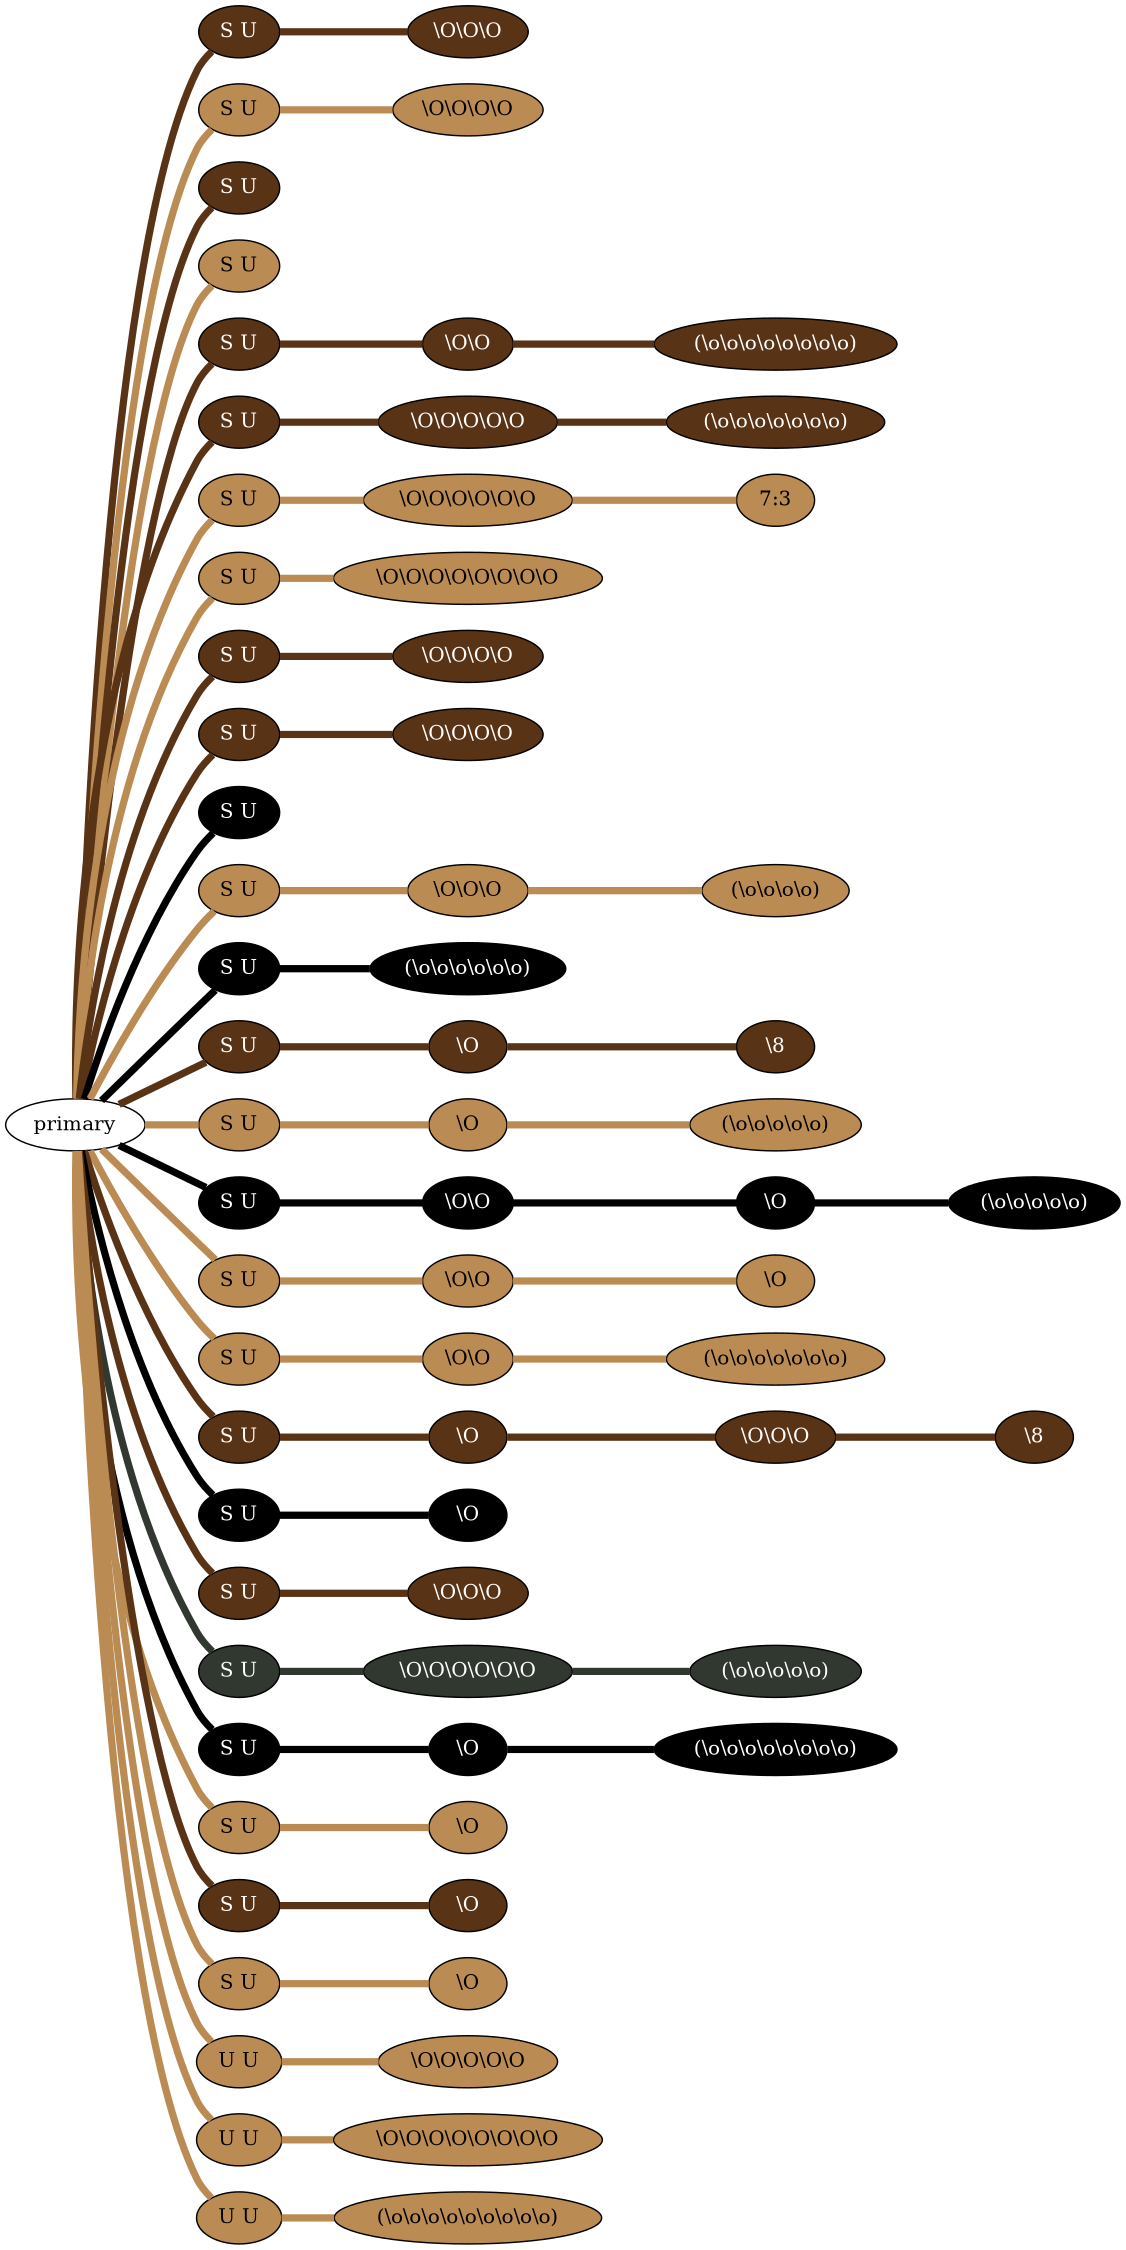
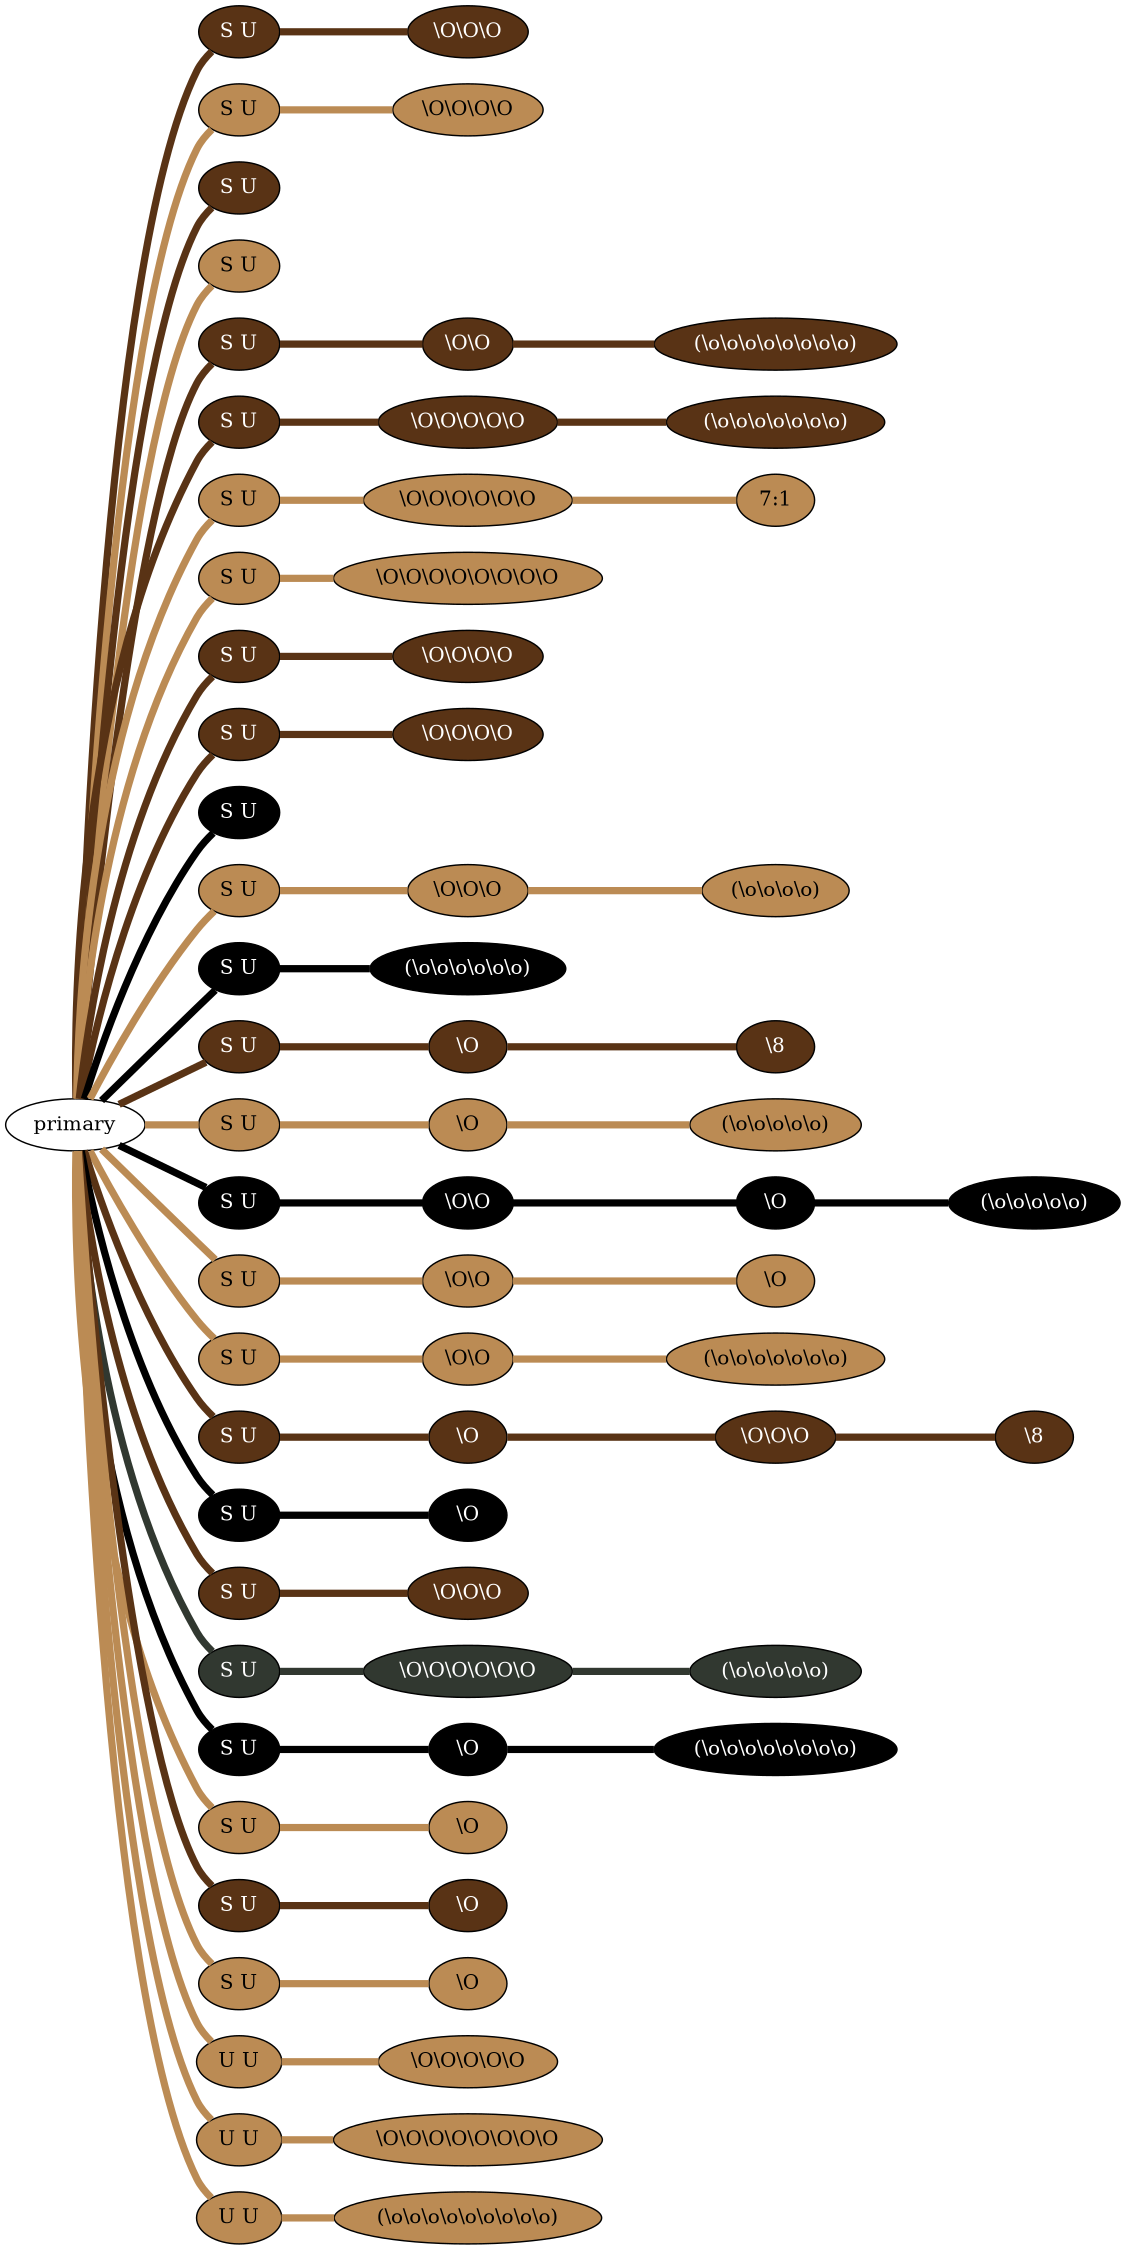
node "7:3": label "7:3" -> "7:1"
